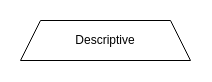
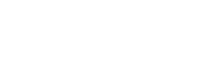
node "Descriptive": removed
